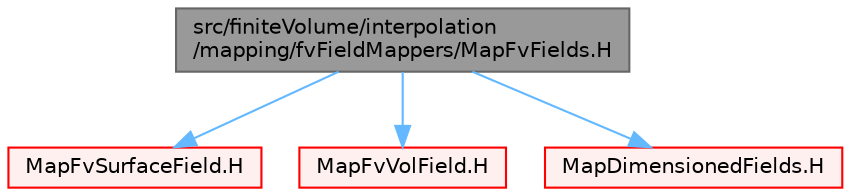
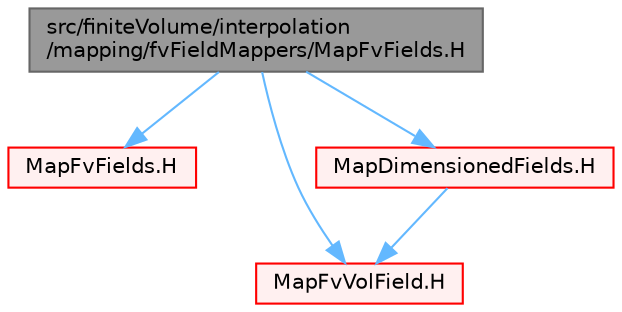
node "MapFvSurfaceField.H": label "MapFvSurfaceField.H" -> "MapFvFields.H"
edge "MapDimensionedFields.H" -> "MapFvVolField.H": added
